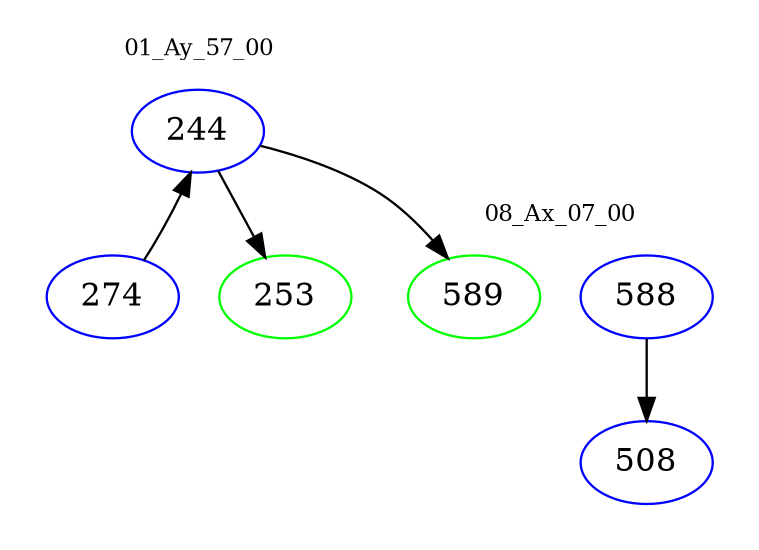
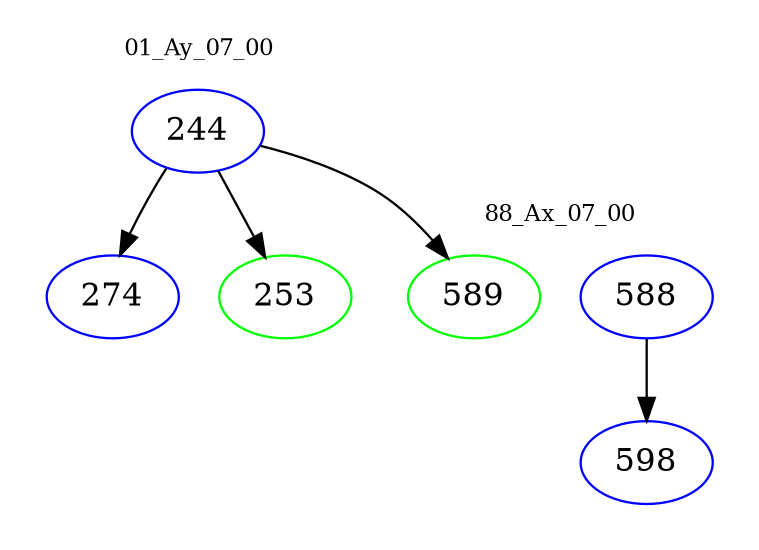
cluster "01_Ay_57_00": label "01_Ay_57_00" -> "01_Ay_07_00"
cluster "08_Ax_07_00": label "08_Ax_07_00" -> "88_Ax_07_00"
edge "274" -> "244": reversed
node "508": label "508" -> "598"
